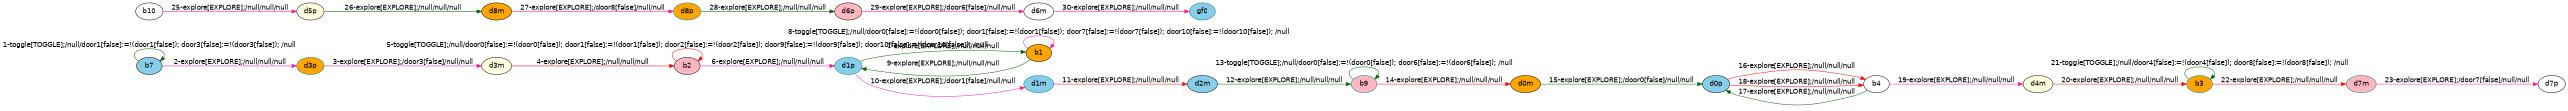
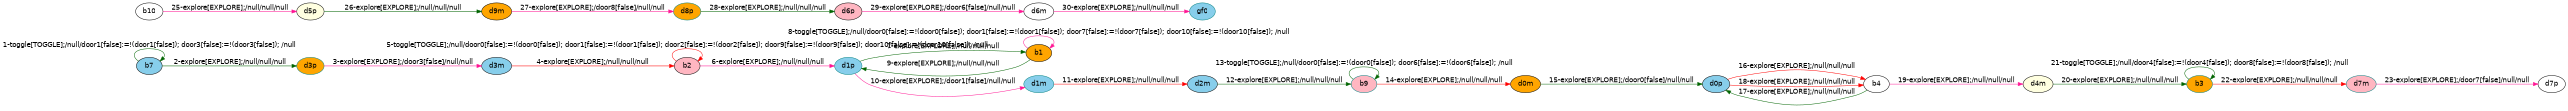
node "d8m": label "d8m" -> "d9m"
edge "b7" -> "d3p": color deeppink -> darkgreen
node "d3m": fillcolor lightyellow -> skyblue
edge "d4m" -> "b3": color red -> darkgreen
